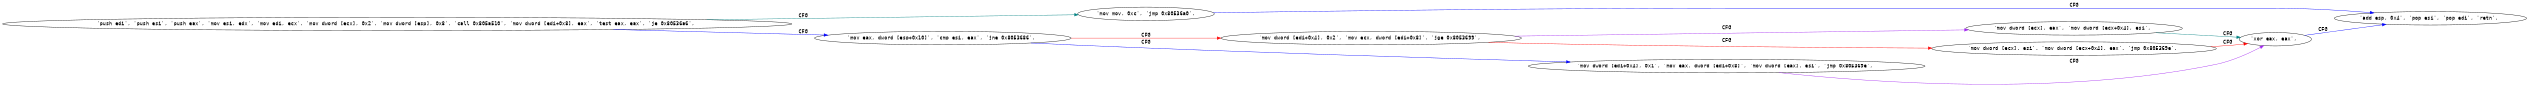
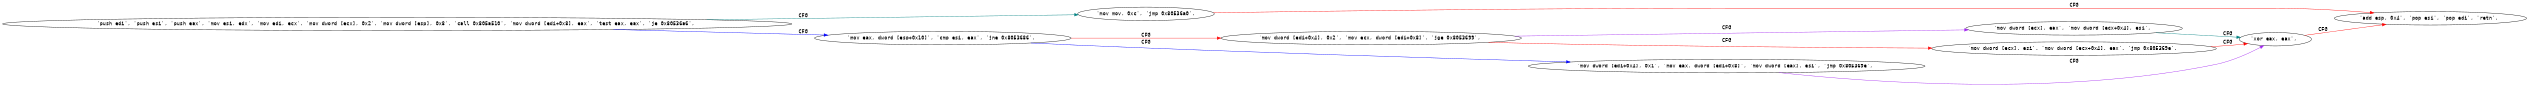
edge "'mov mov, 0xc', 'jmp 0x80536a0'," -> "'add esp, 0x4', 'pop esi', 'pop edi', 'retn',": color blue -> red
edge "'xor eax, eax'," -> "'add esp, 0x4', 'pop esi', 'pop edi', 'retn',": color blue -> red
